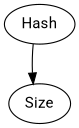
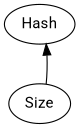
edge "Hash" -> "Size": reversed
